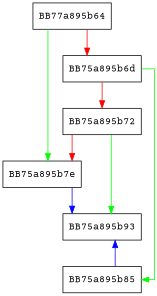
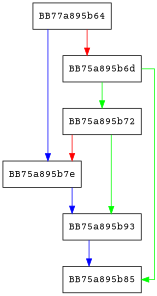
edge "BB77a895b64" -> "BB75a895b7e": color green -> blue
edge "BB75a895b6d" -> "BB75a895b72": color red -> green
edge "BB75a895b85" -> "BB75a895b93": reversed
